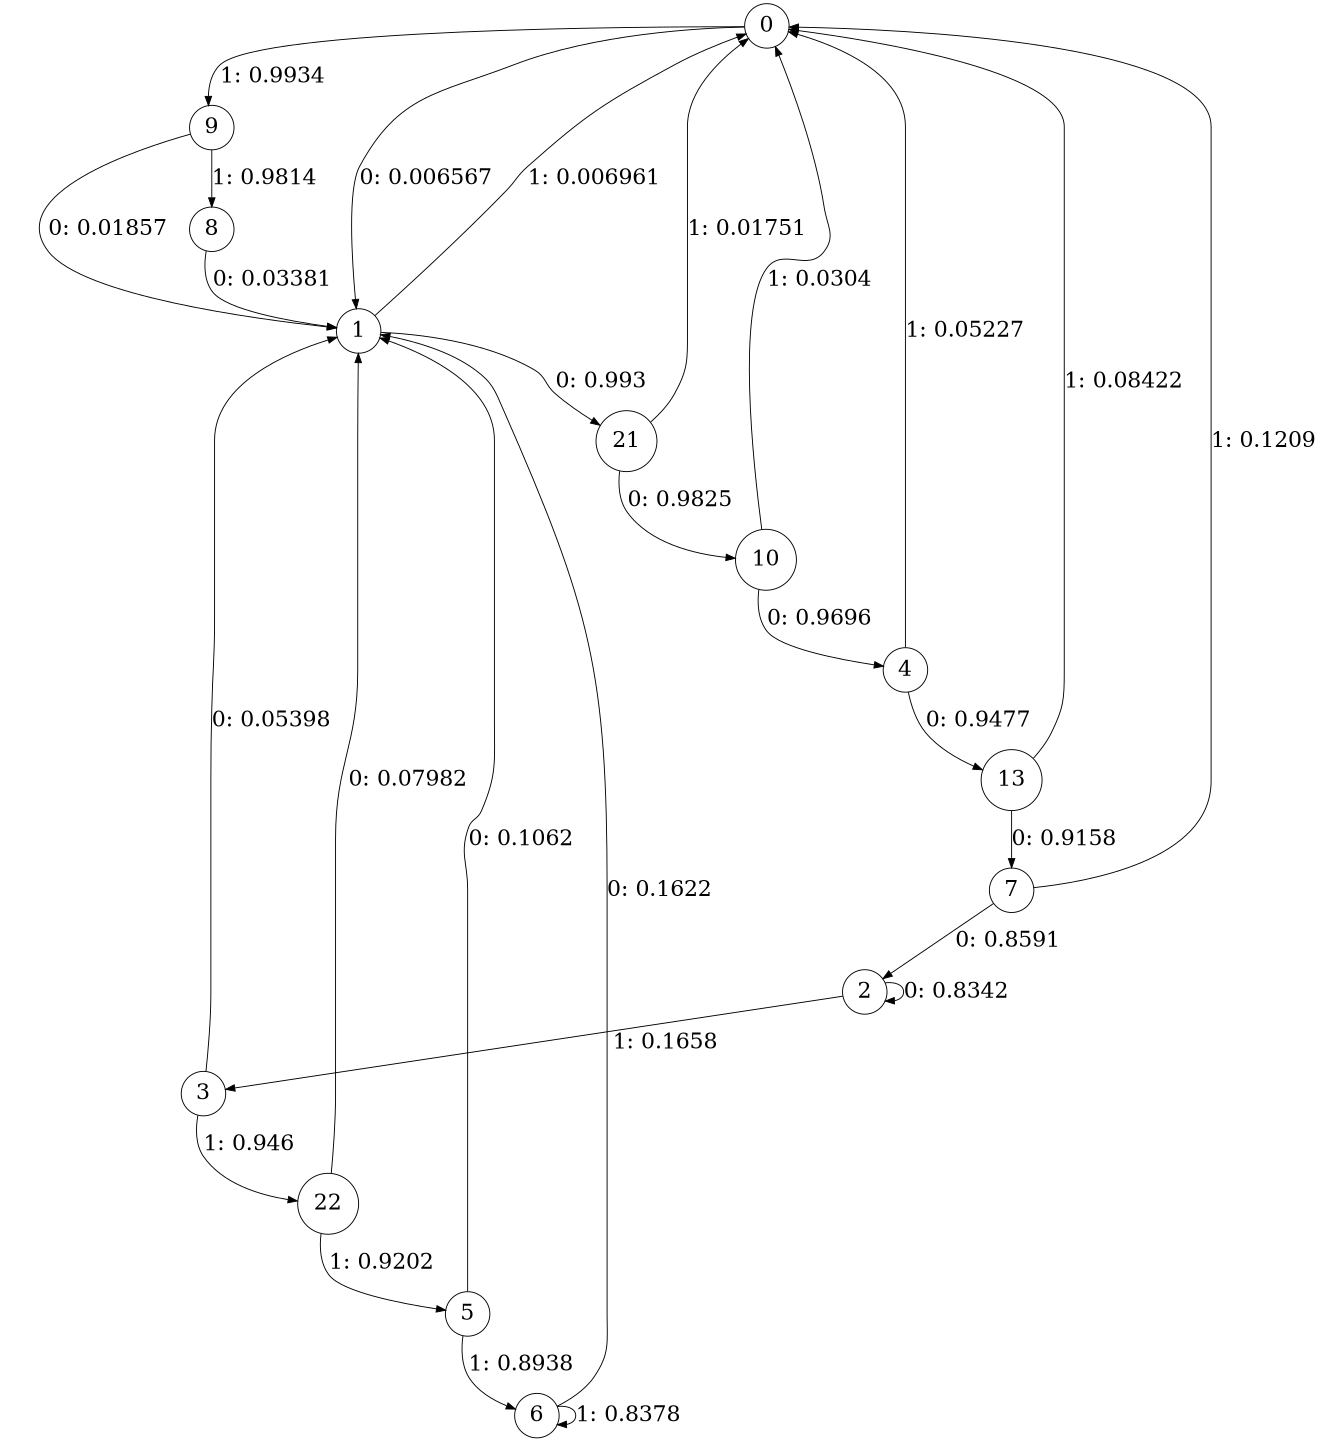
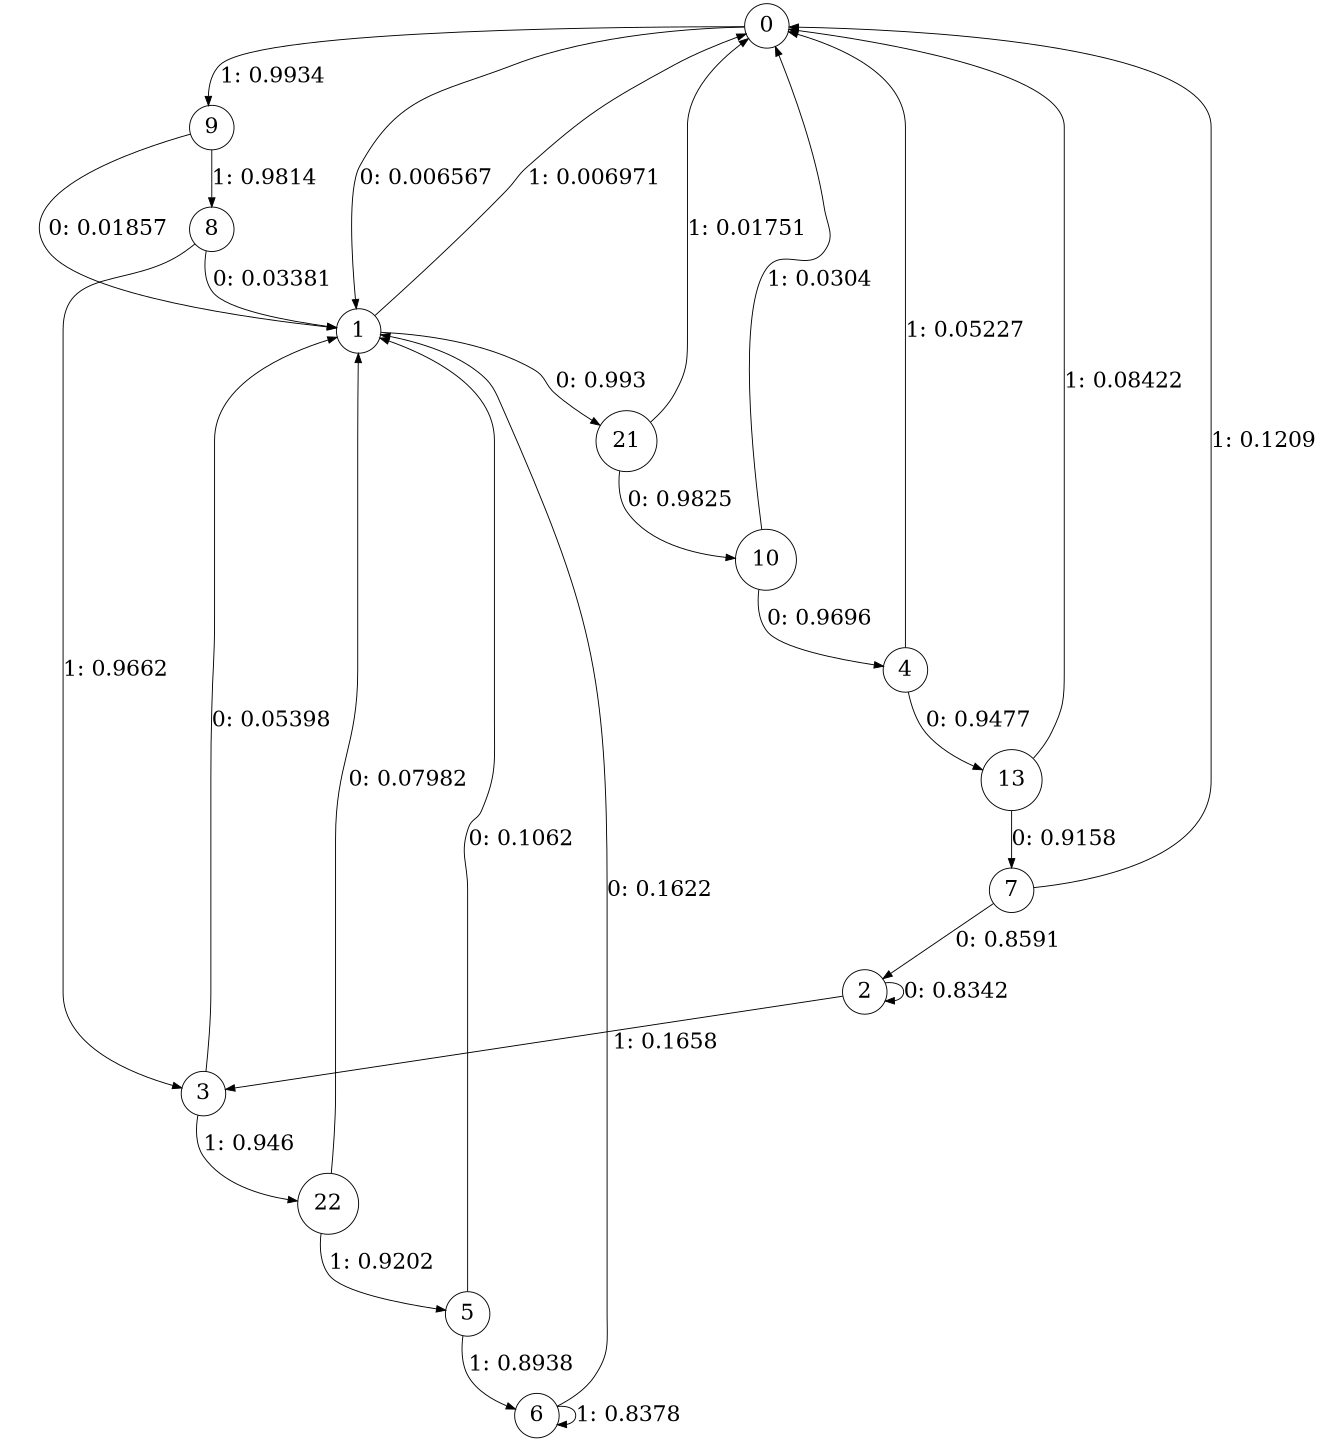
edge "1" -> "0": label "1: 0.006961  " -> "1: 0.006971  "
edge "8" -> "3": added, label "1: 0.9662"
